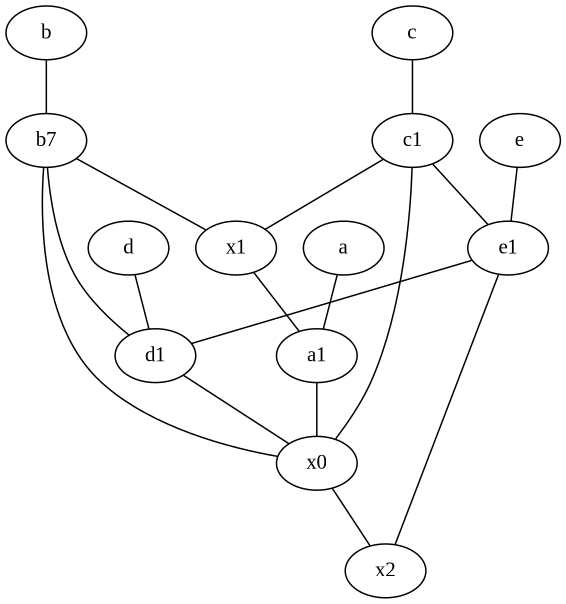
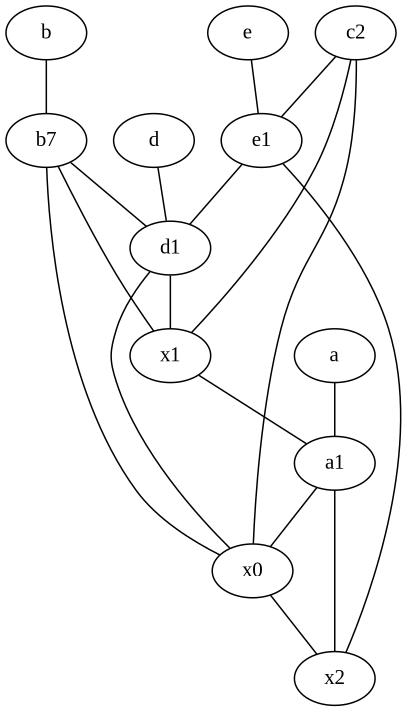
node "c": removed
node "c1": label "c1" -> "c2"
edge "d1" -- "x1": added
edge "a1" -- "x2": added
